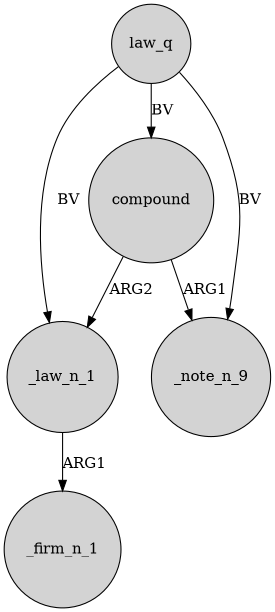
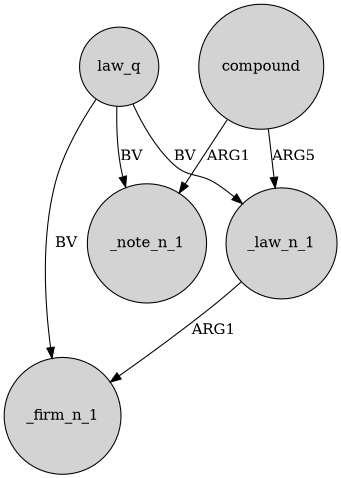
edge "law_q" -> "compound": now "law_q" -> "_firm_n_1"
edge "compound" -> "_law_n_1": label "ARG2" -> "ARG5"
node "_note_n_9": label "_note_n_9" -> "_note_n_1"
